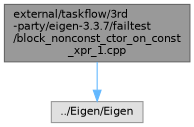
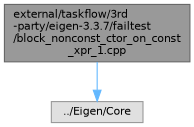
node "../Eigen/Eigen": label "../Eigen/Eigen" -> "../Eigen/Core"
